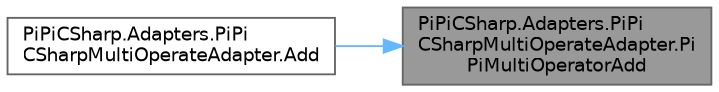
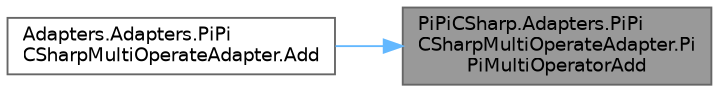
node "PiPiCSharp.Adapters.PiPi CSharpMultiOperateAdapter.Add": label "PiPiCSharp.Adapters.PiPi CSharpMultiOperateAdapter.Add" -> "Adapters.Adapters.PiPi CSharpMultiOperateAdapter.Add"
